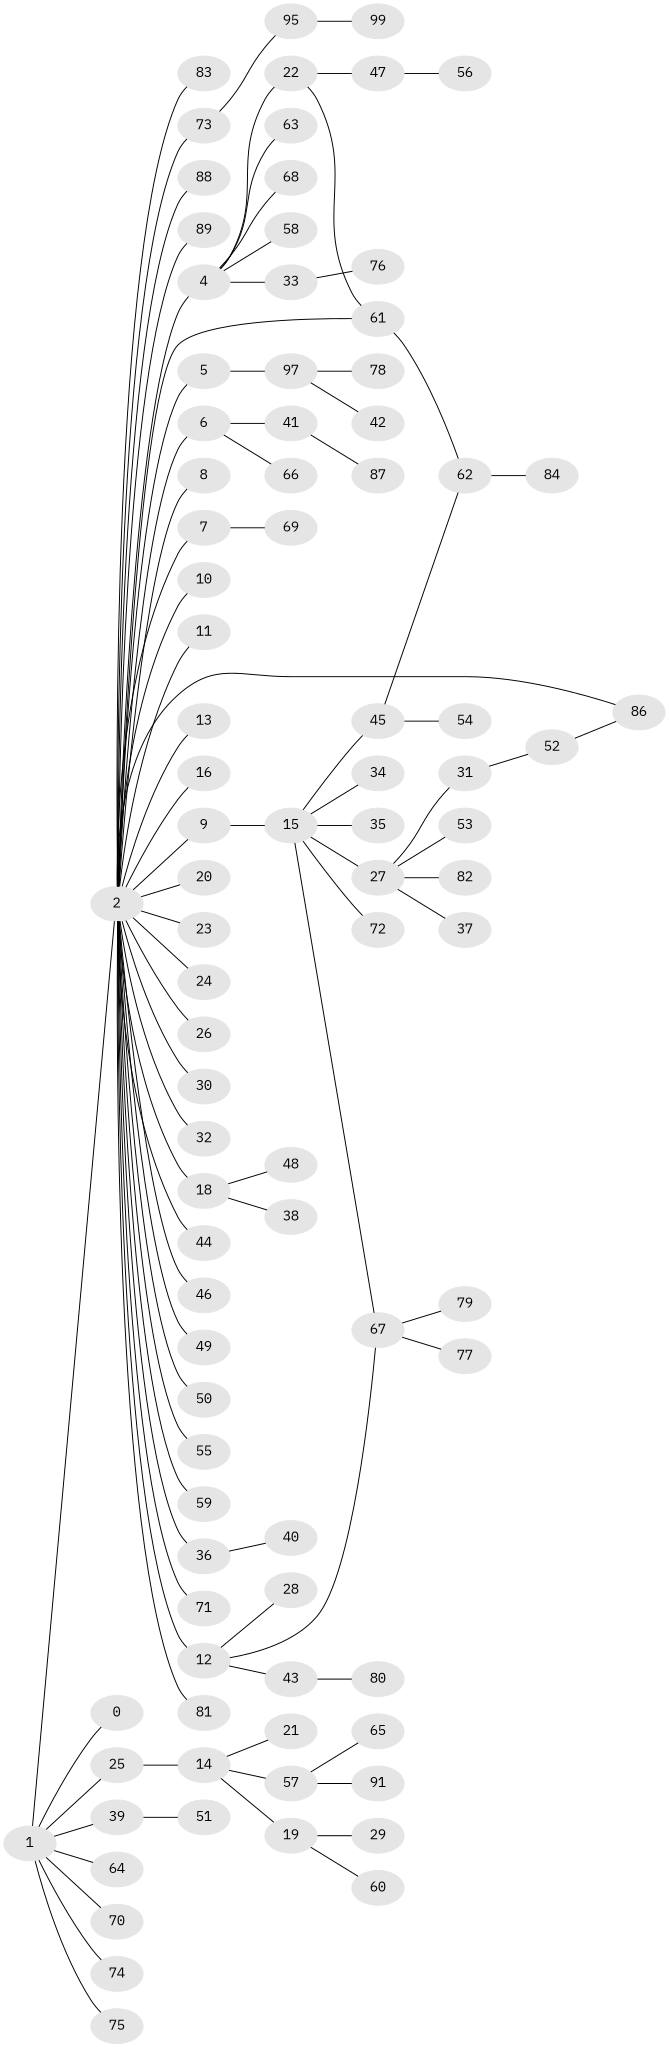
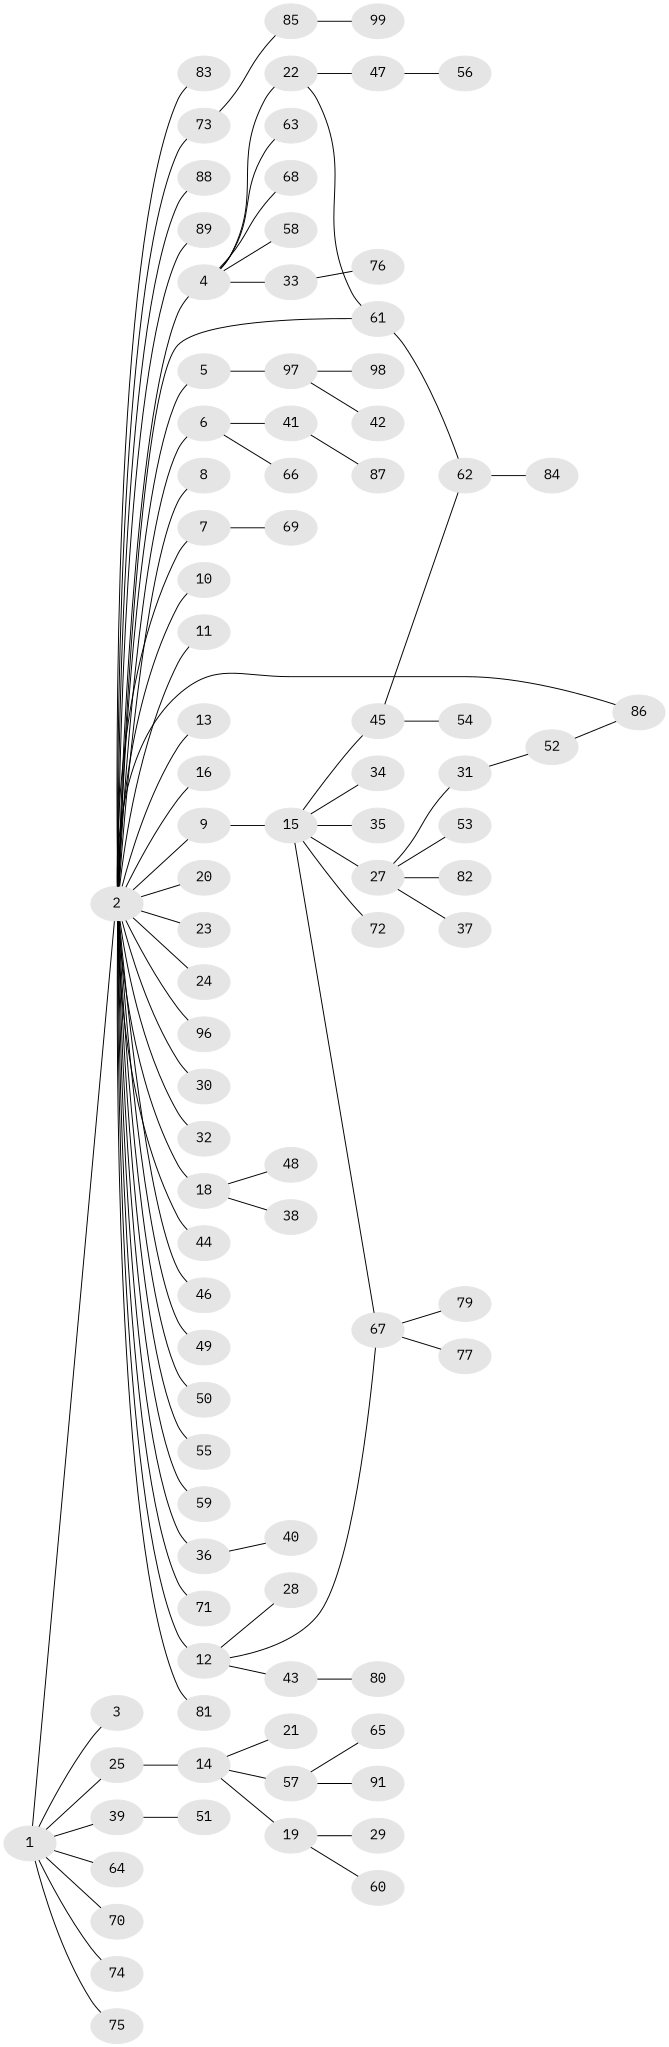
node "95": label "95" -> "85"
node "78": label "78" -> "98"
node "26": label "26" -> "96"
node "0": label "0" -> "3"
